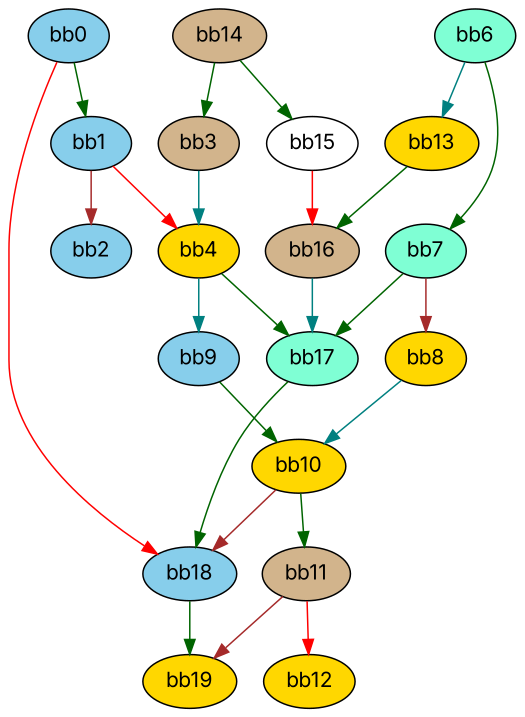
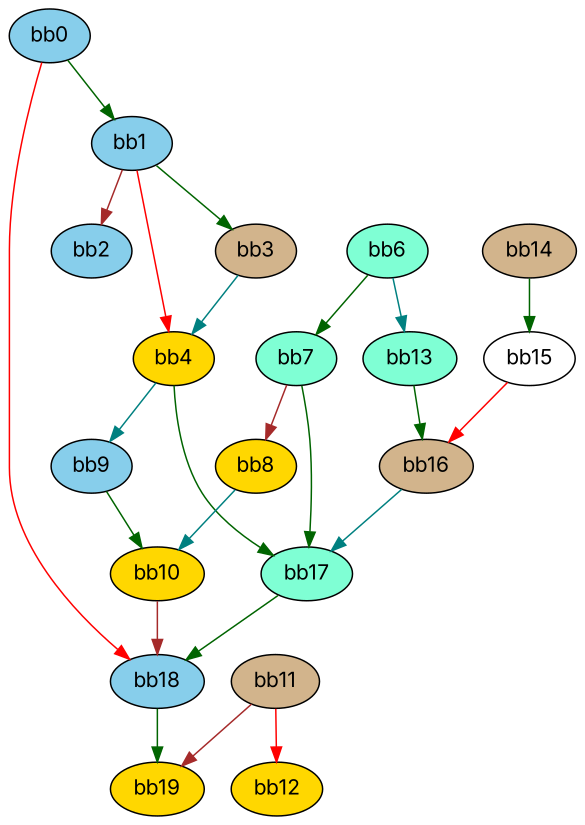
edge "bb14" -> "bb3": now "bb1" -> "bb3"
node "bb13": fillcolor gold -> aquamarine
edge "bb10" -> "bb11": removed
